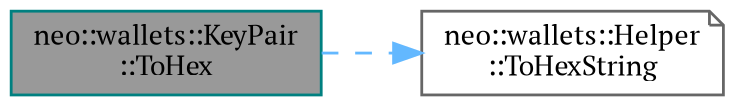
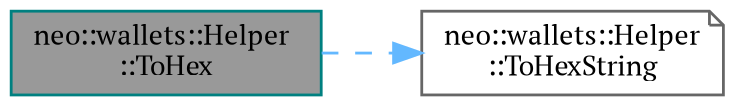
node "neo::wallets::KeyPair ::ToHex": label "neo::wallets::KeyPair ::ToHex" -> "neo::wallets::Helper ::ToHex"
